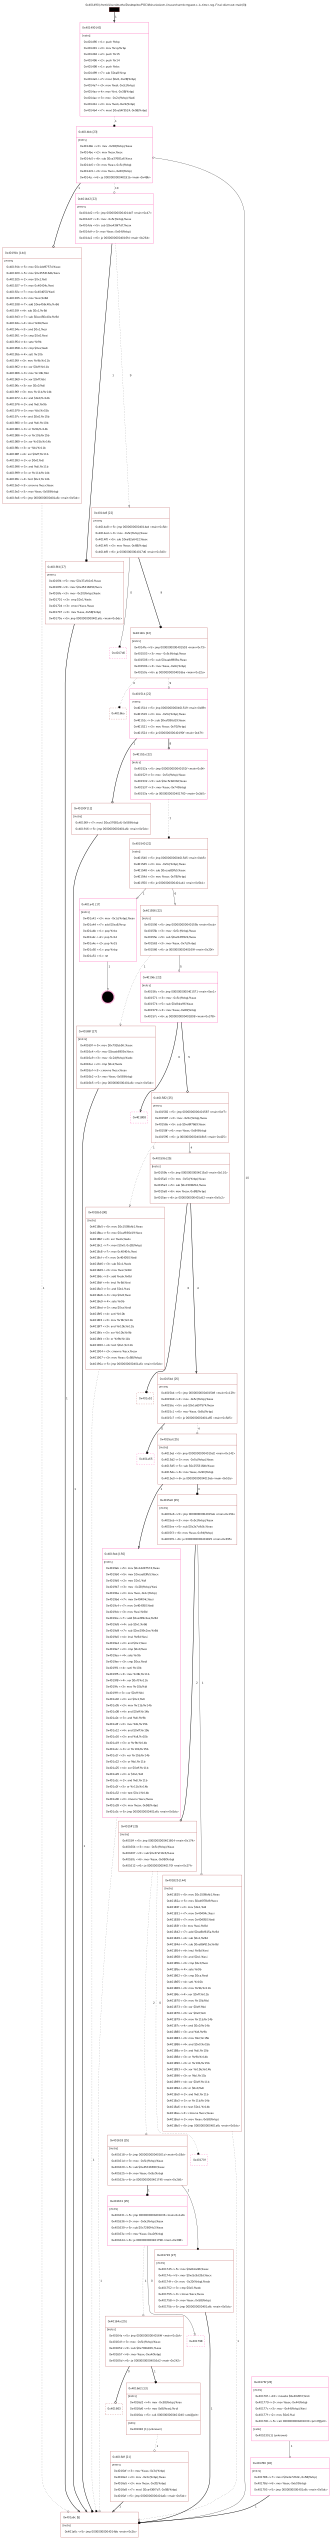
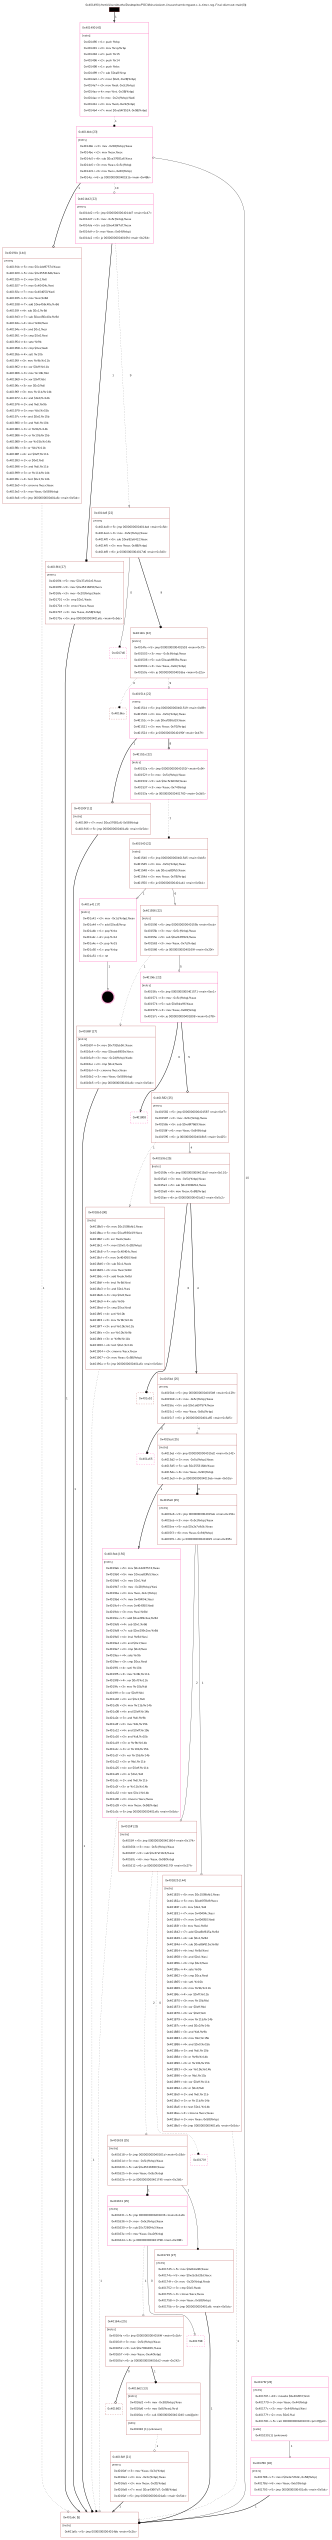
edge "0x4015e6 [25]" -> "0x4015ff [25]": style bold -> solid
